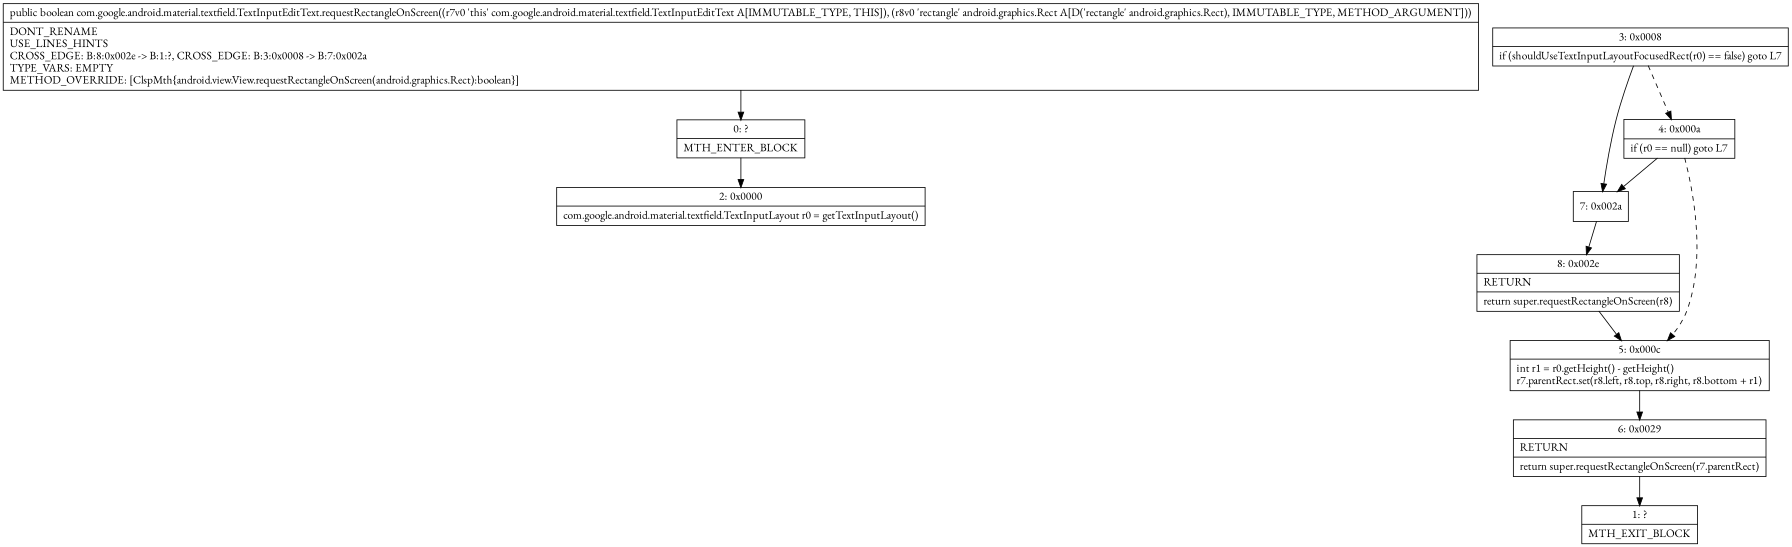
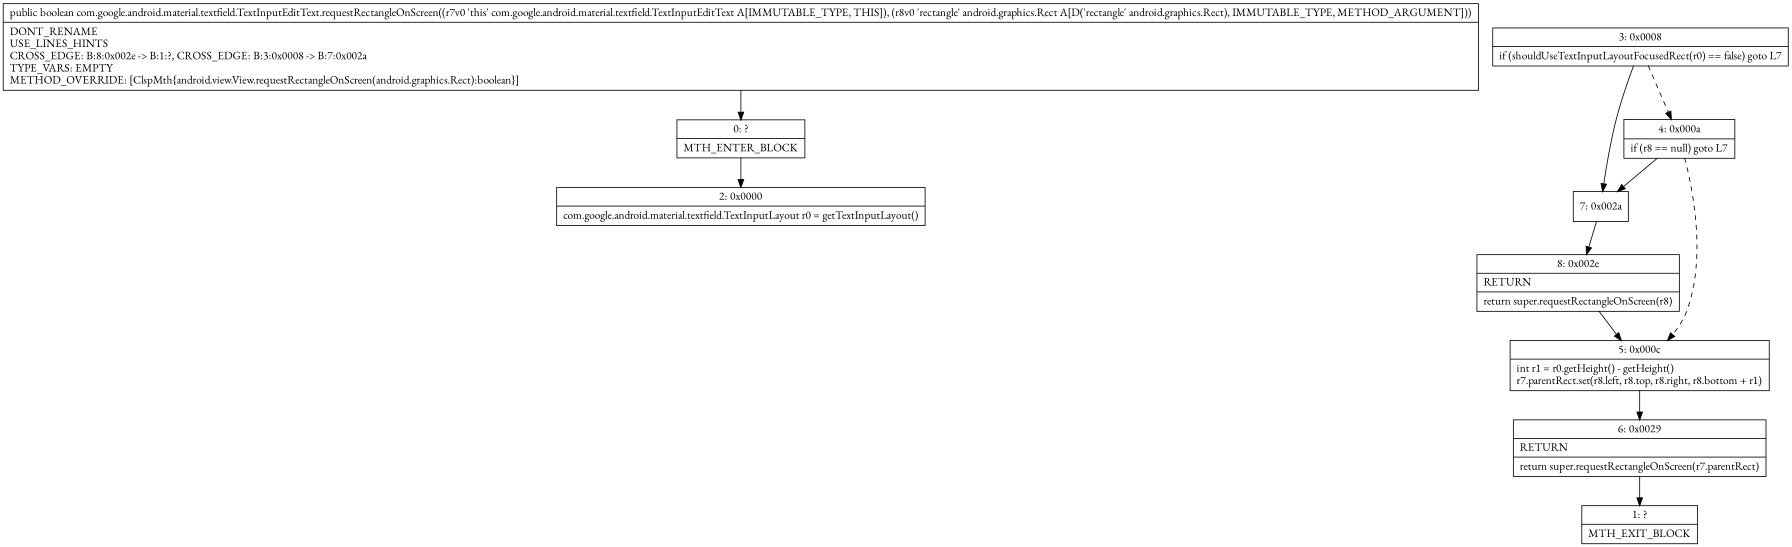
node "4: 0x000a": text "if (r0 == null) goto L7" -> "if (r8 == null) goto L7"
